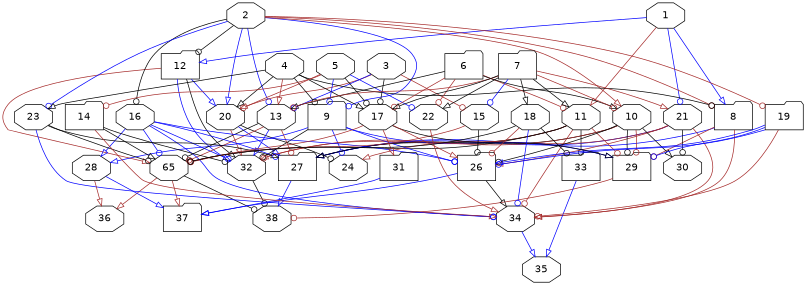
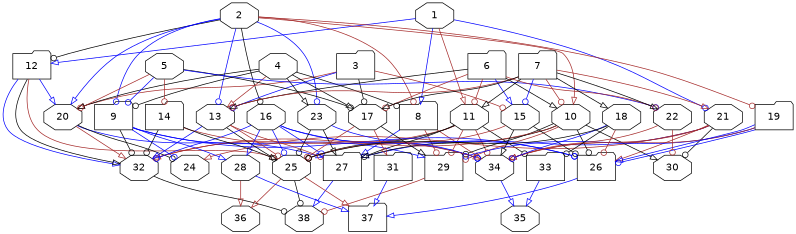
node "3": shape octagon -> folder
edge "6" -> "15": added
edge "17" -> "26": removed
edge "22" -> "30": added
edge "11" -> "27": arrowhead onormal -> odot
node "65": label "65" -> "25"
edge "26" -> "34": now "15" -> "34"
